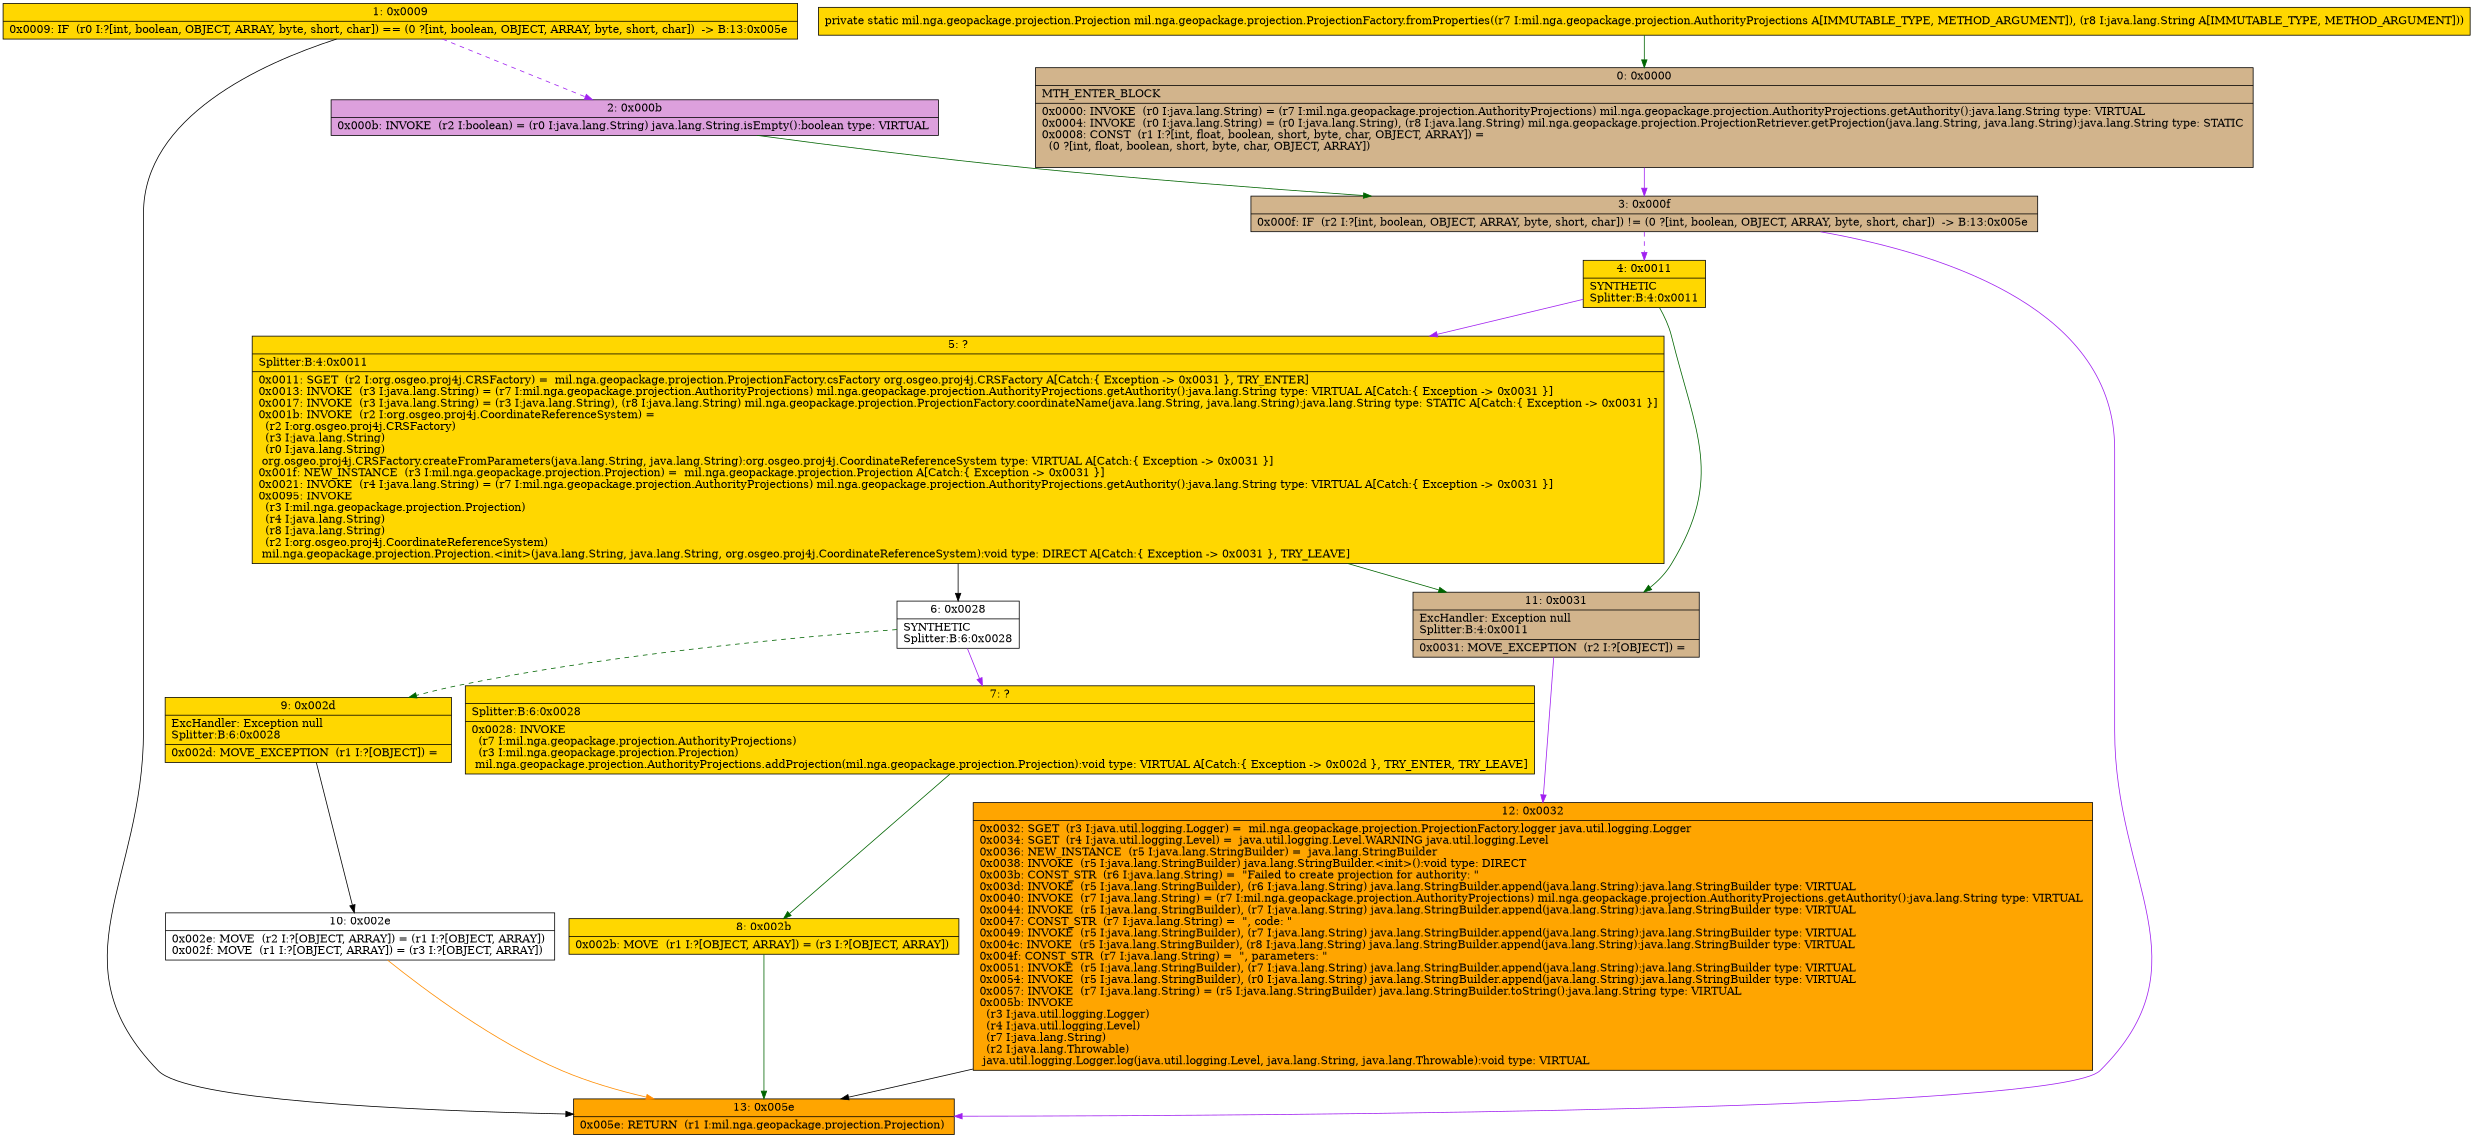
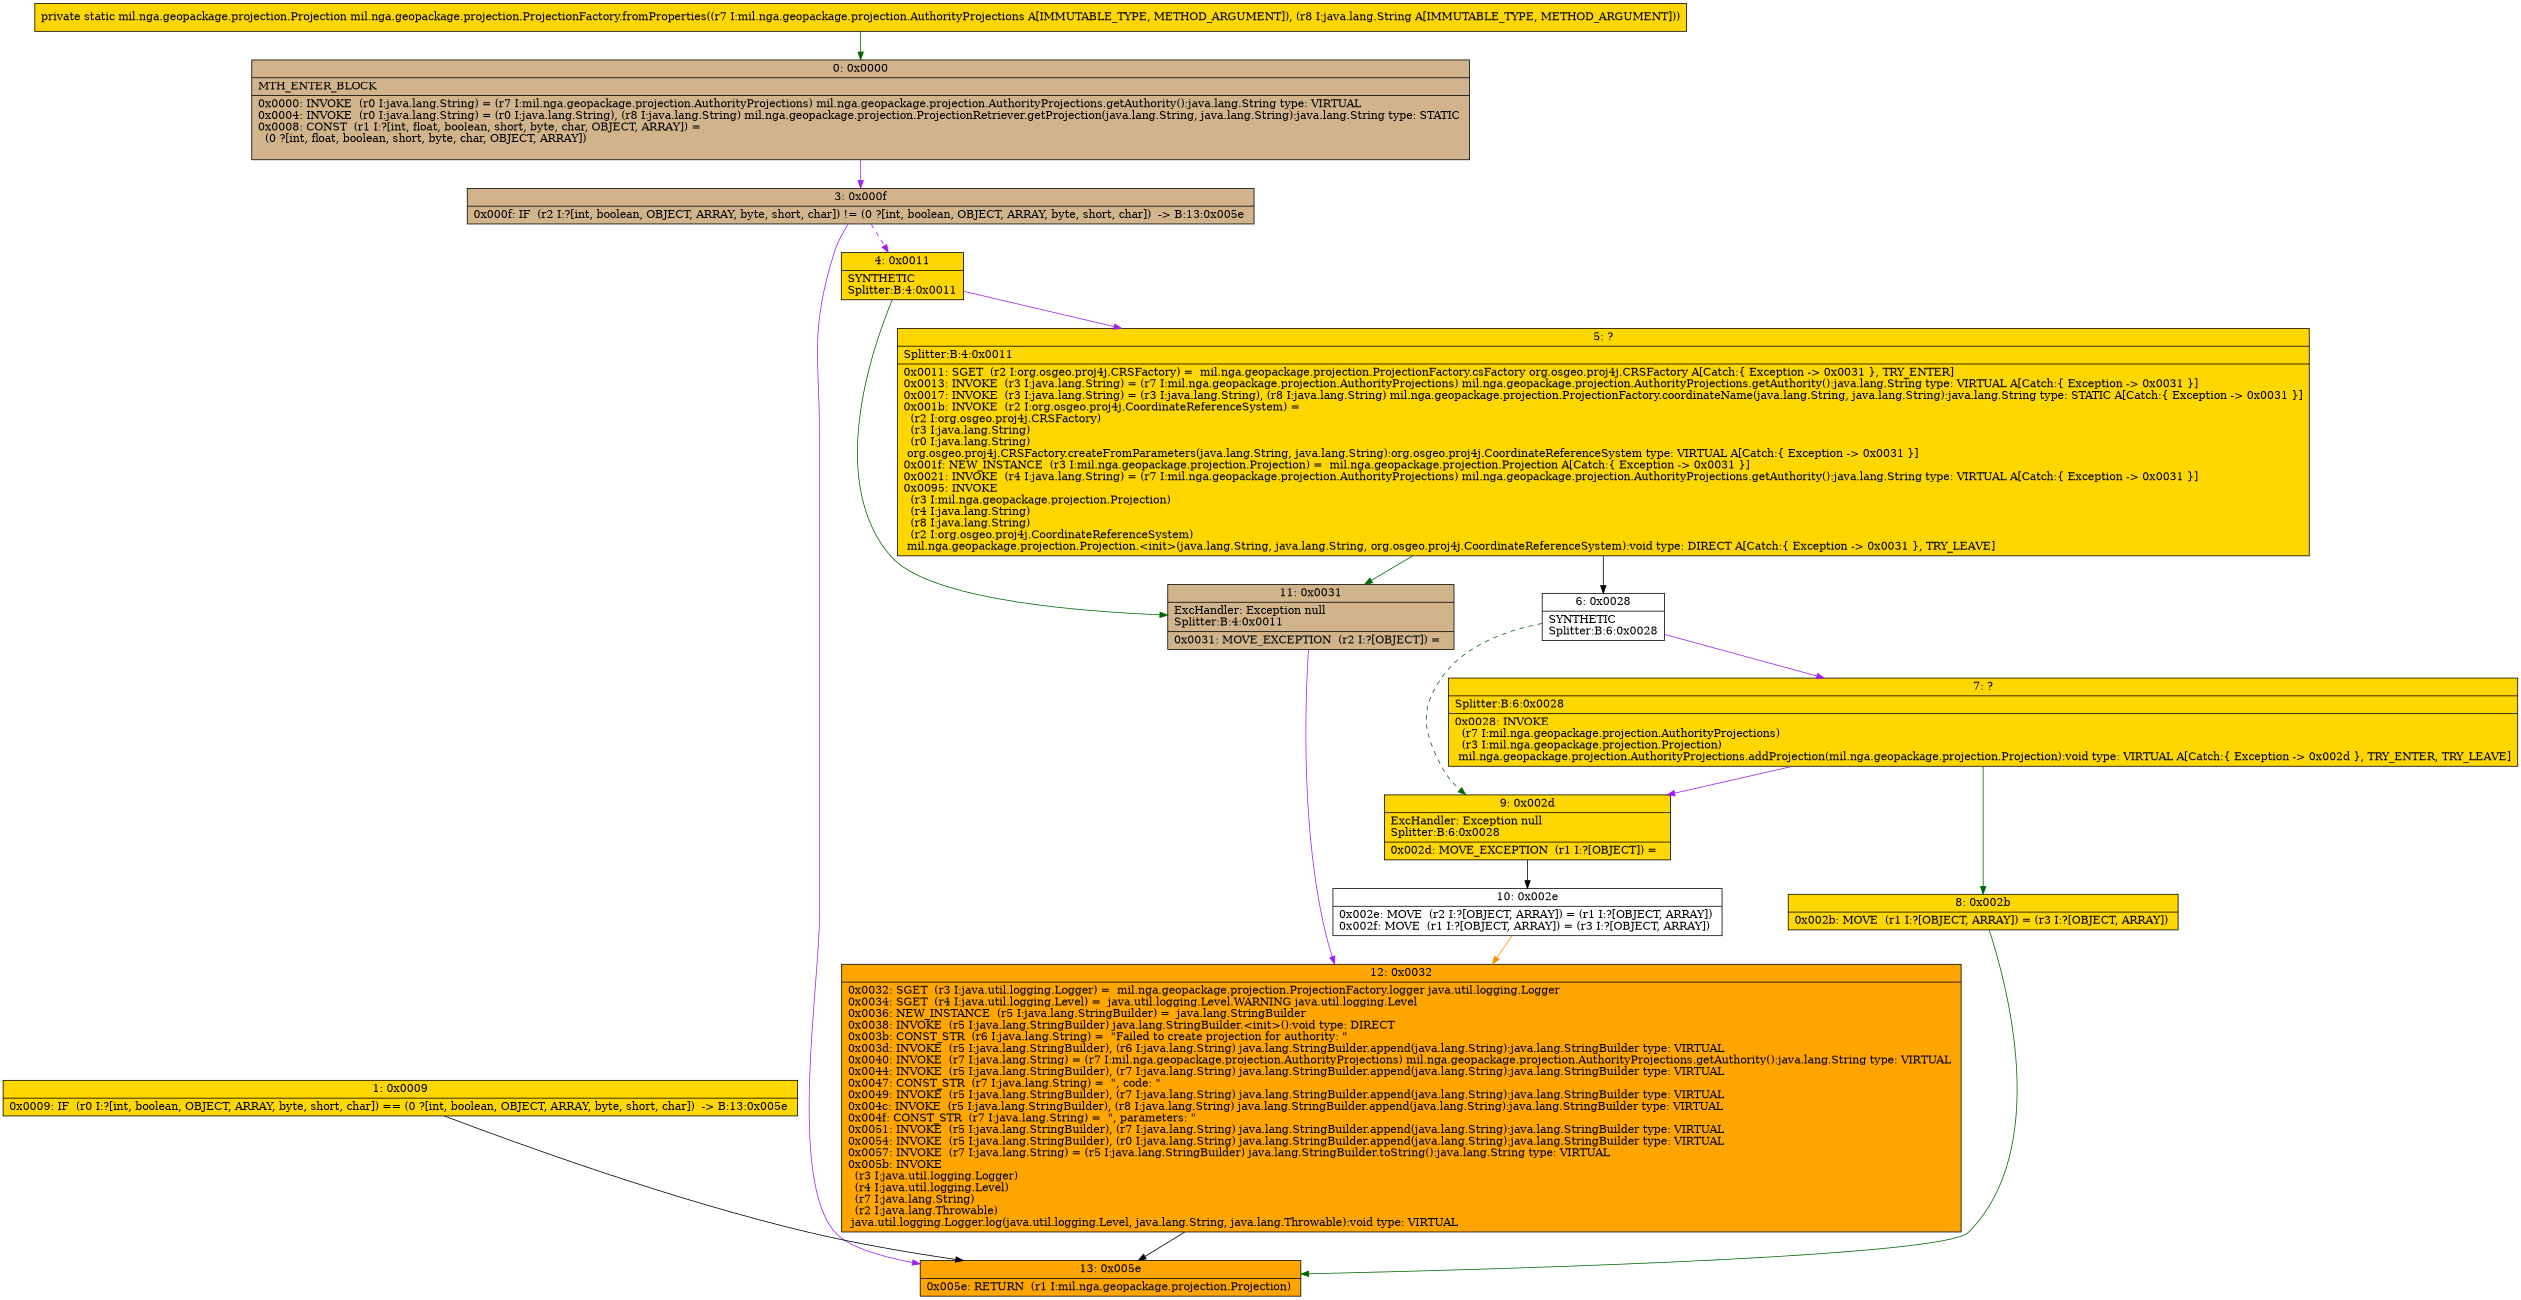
node "2: 0x000b": removed
edge "7: ?" -> "9: 0x002d": added
edge "10: 0x002e" -> "13: 0x005e": now "10: 0x002e" -> "12: 0x0032"
